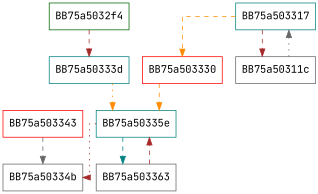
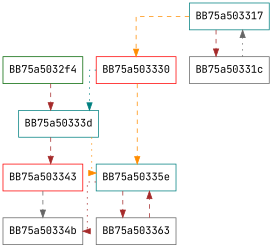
node "BB75a50311c": label "BB75a50311c" -> "BB75a50331c"
edge "BB75a503330" -> "BB75a50333d": added
edge "BB75a50333d" -> "BB75a503343": added
edge "BB75a50335e" -> "BB75a503363": color teal -> brown
